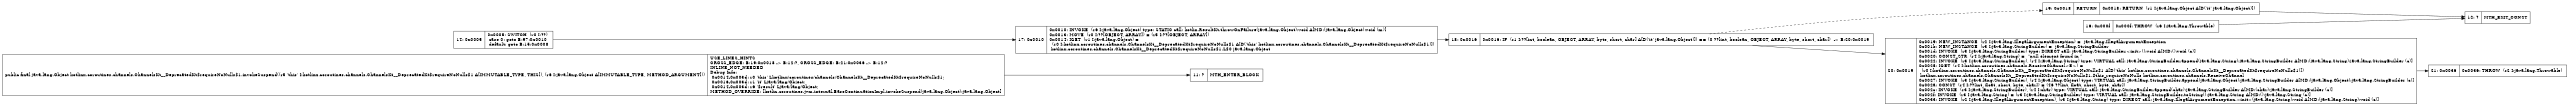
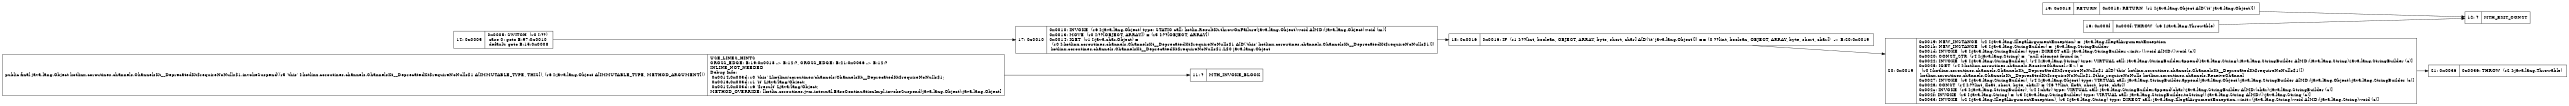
edge "18: 0x0016" -> "19: 0x0018": removed
node "17: 0x0010": text "0x0014: IGET  (r1 I:java.lang.Object) =" -> "0x0014: IGET  (r1 I:java.char.Object) ="
node "11: ?": text "MTH_ENTER_BLOCK" -> "MTH_INVOKE_BLOCK"
